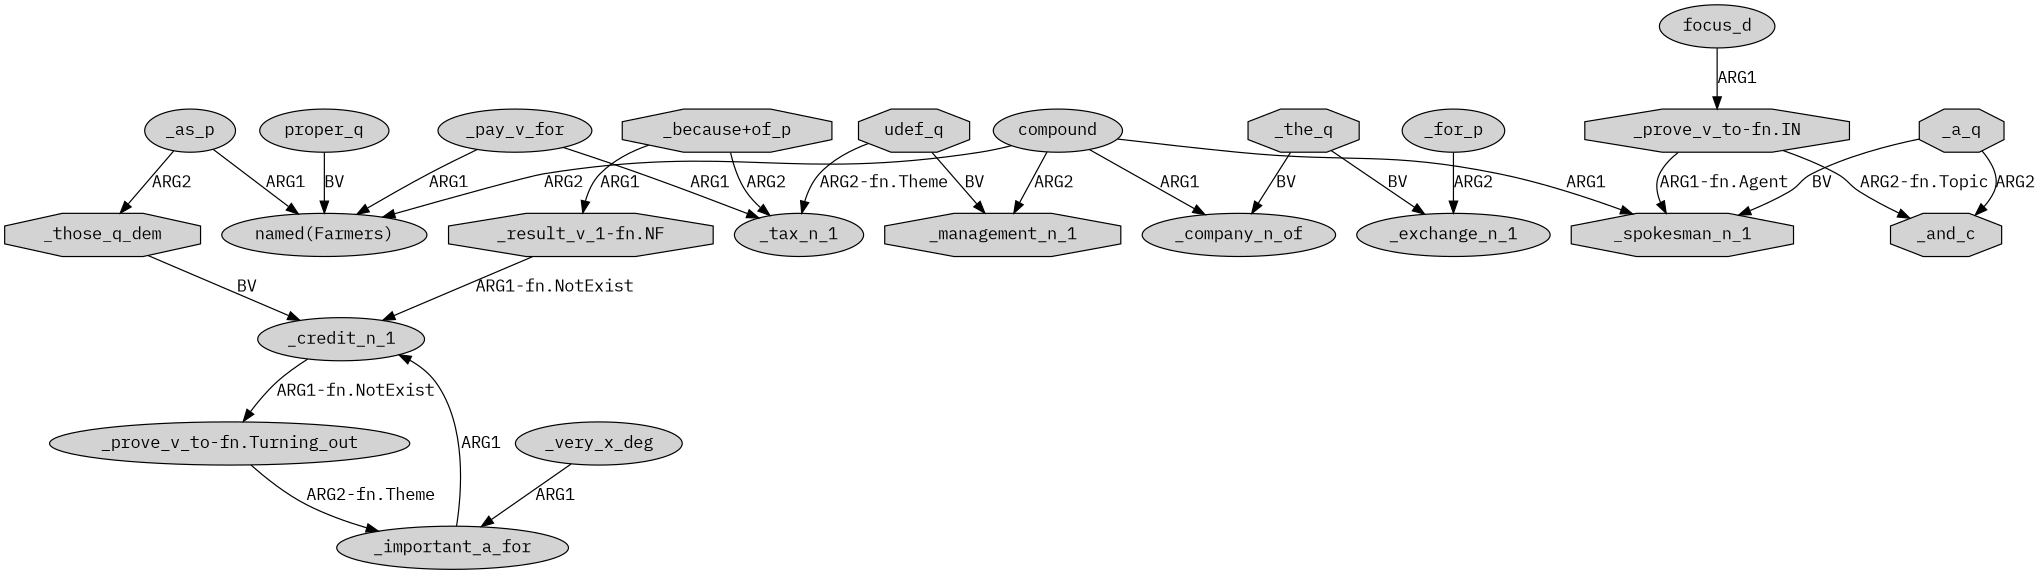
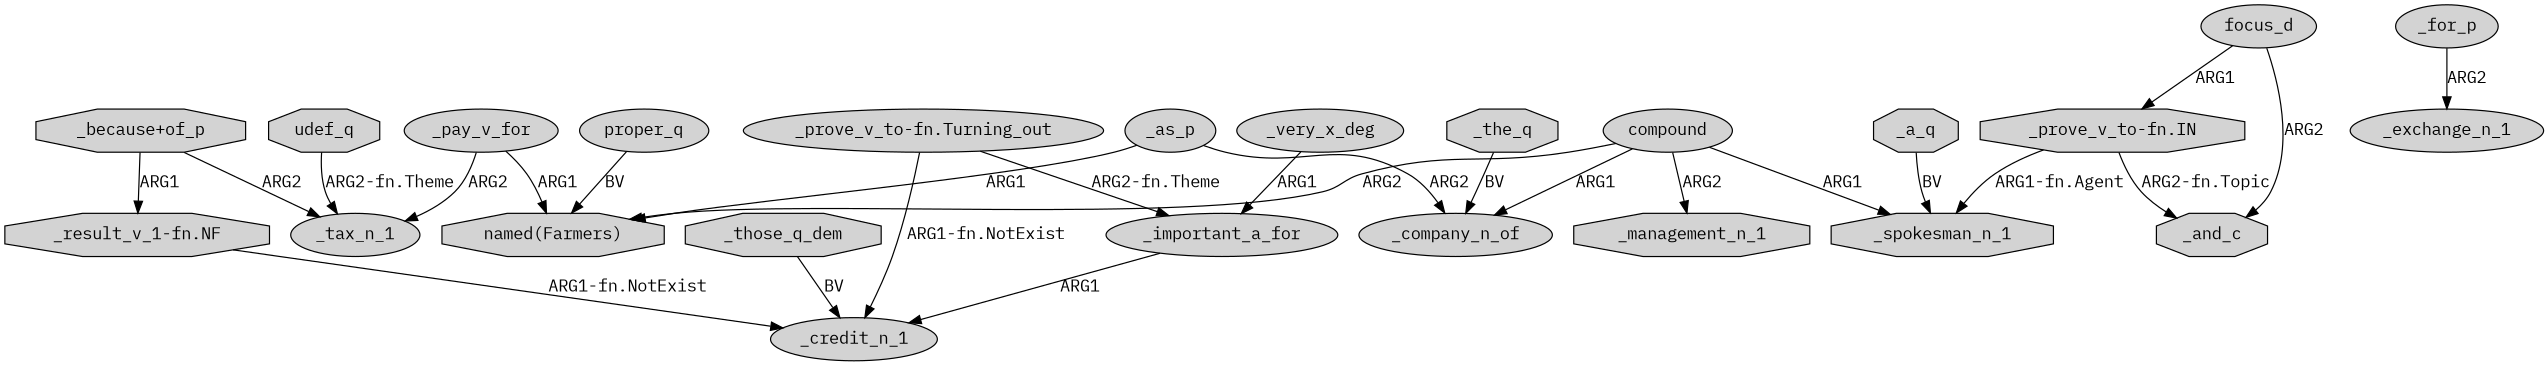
edge "_as_p" -> "_those_q_dem": now "_as_p" -> "_company_n_of"
edge "udef_q" -> "_management_n_1": removed, label "BV"
edge "_the_q" -> "_exchange_n_1": removed, label "BV"
edge "_a_q" -> "_and_c": now "focus_d" -> "_and_c"
edge "_pay_v_for" -> "_tax_n_1": label "ARG1" -> "ARG2"
node "named(Farmers)": shape ellipse -> octagon
edge "_credit_n_1" -> "_prove_v_to-fn.Turning_out": reversed
